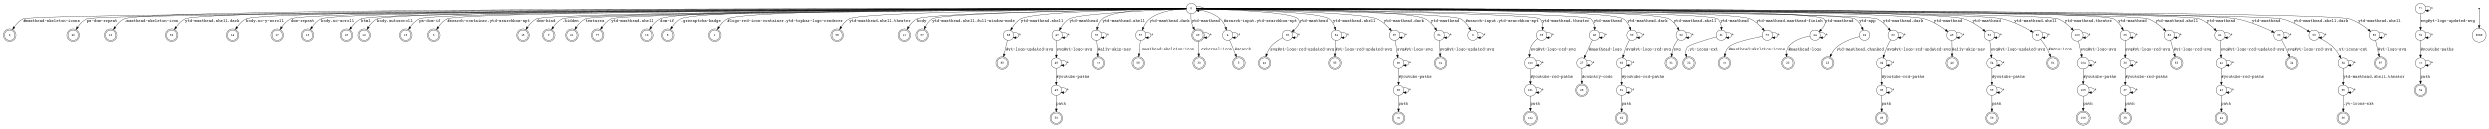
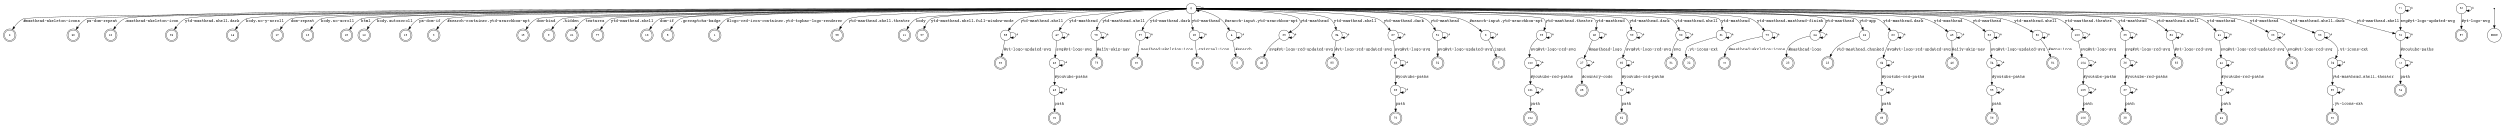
edge "0" -> "86": now "0" -> "72"
node "29": shape doublecircle -> circle
node "7": added
